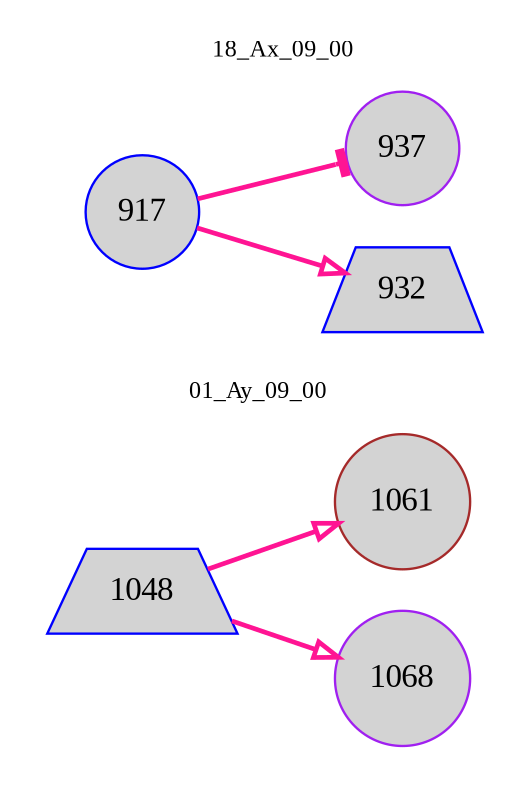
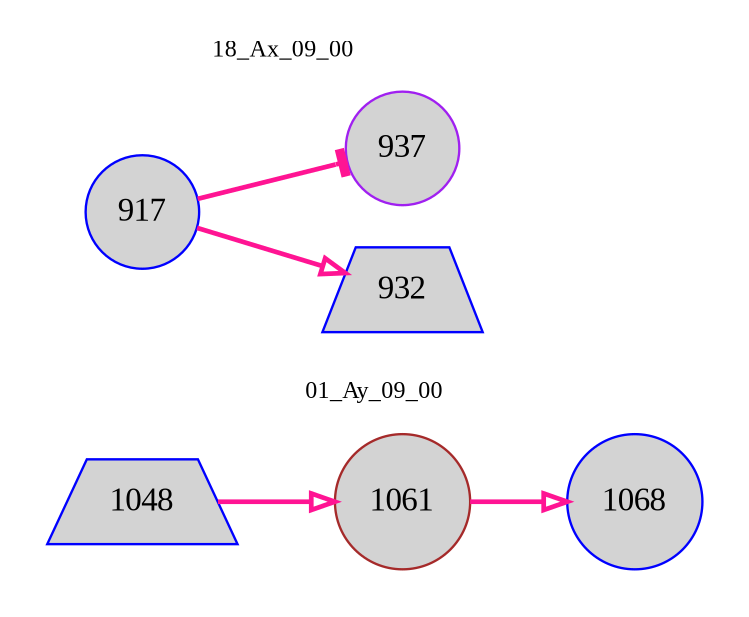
edge "1048" -> "1068": now "1061" -> "1068"
node "1068": color purple -> blue
